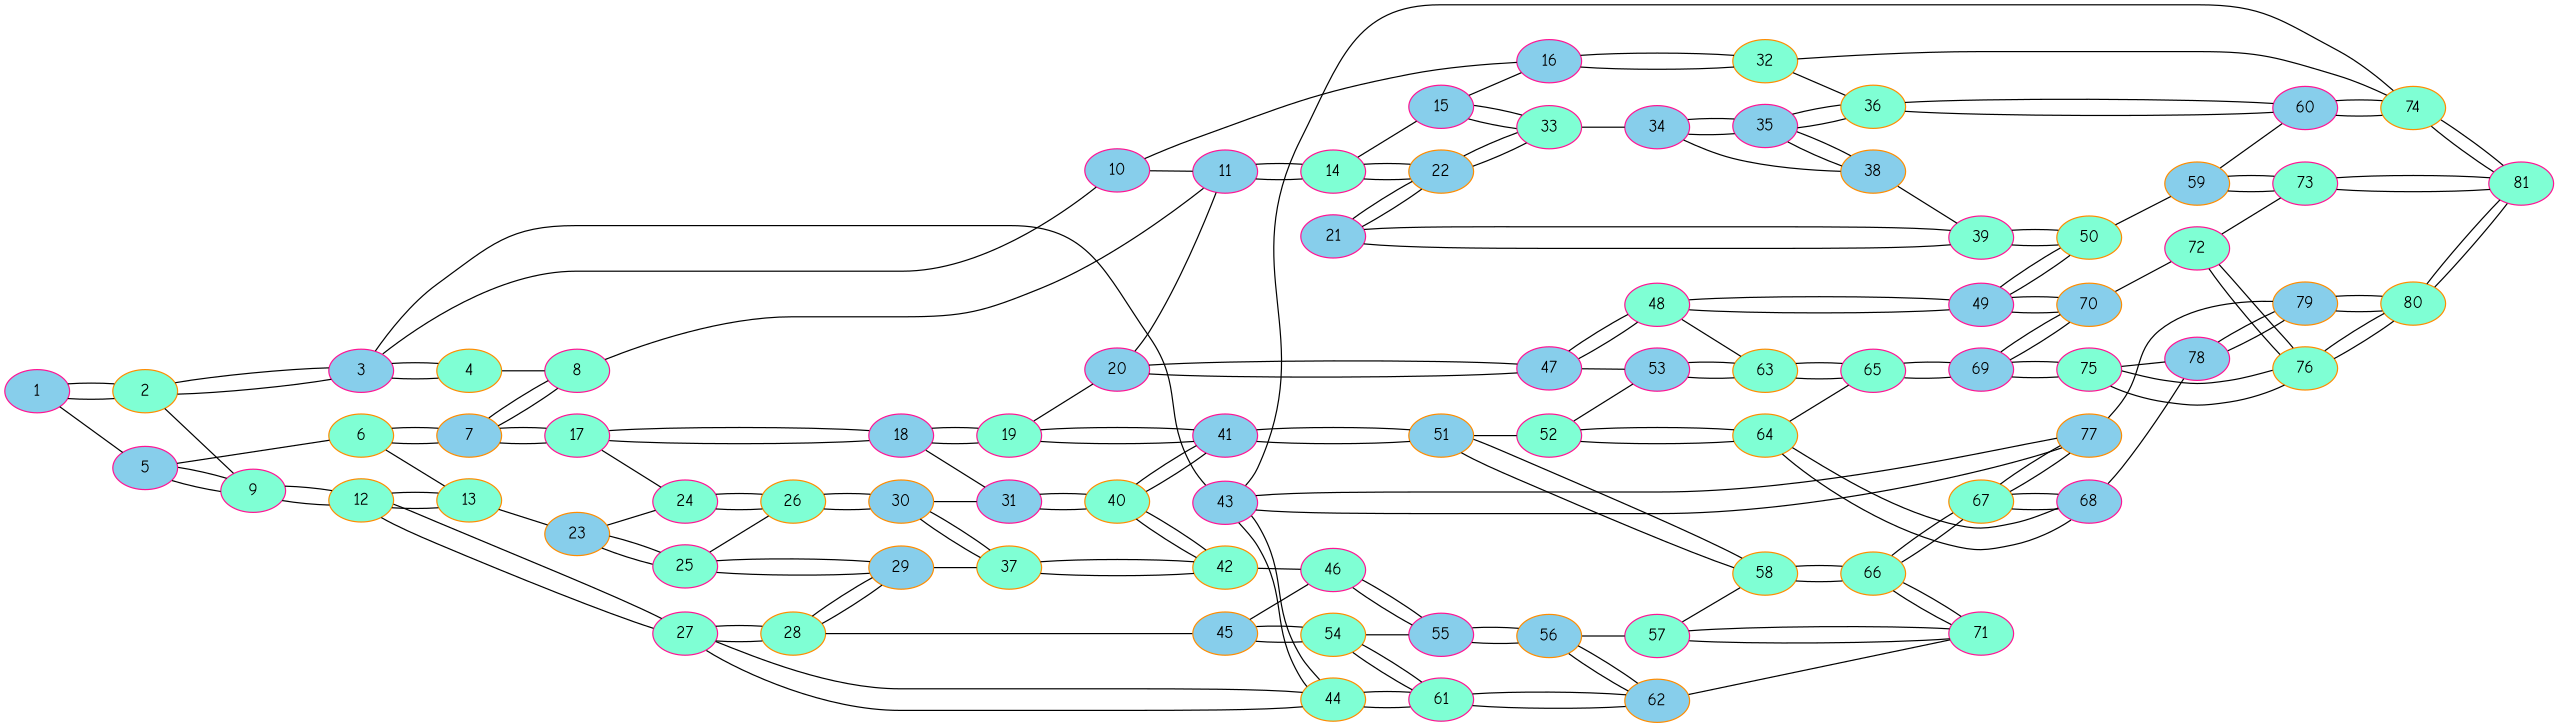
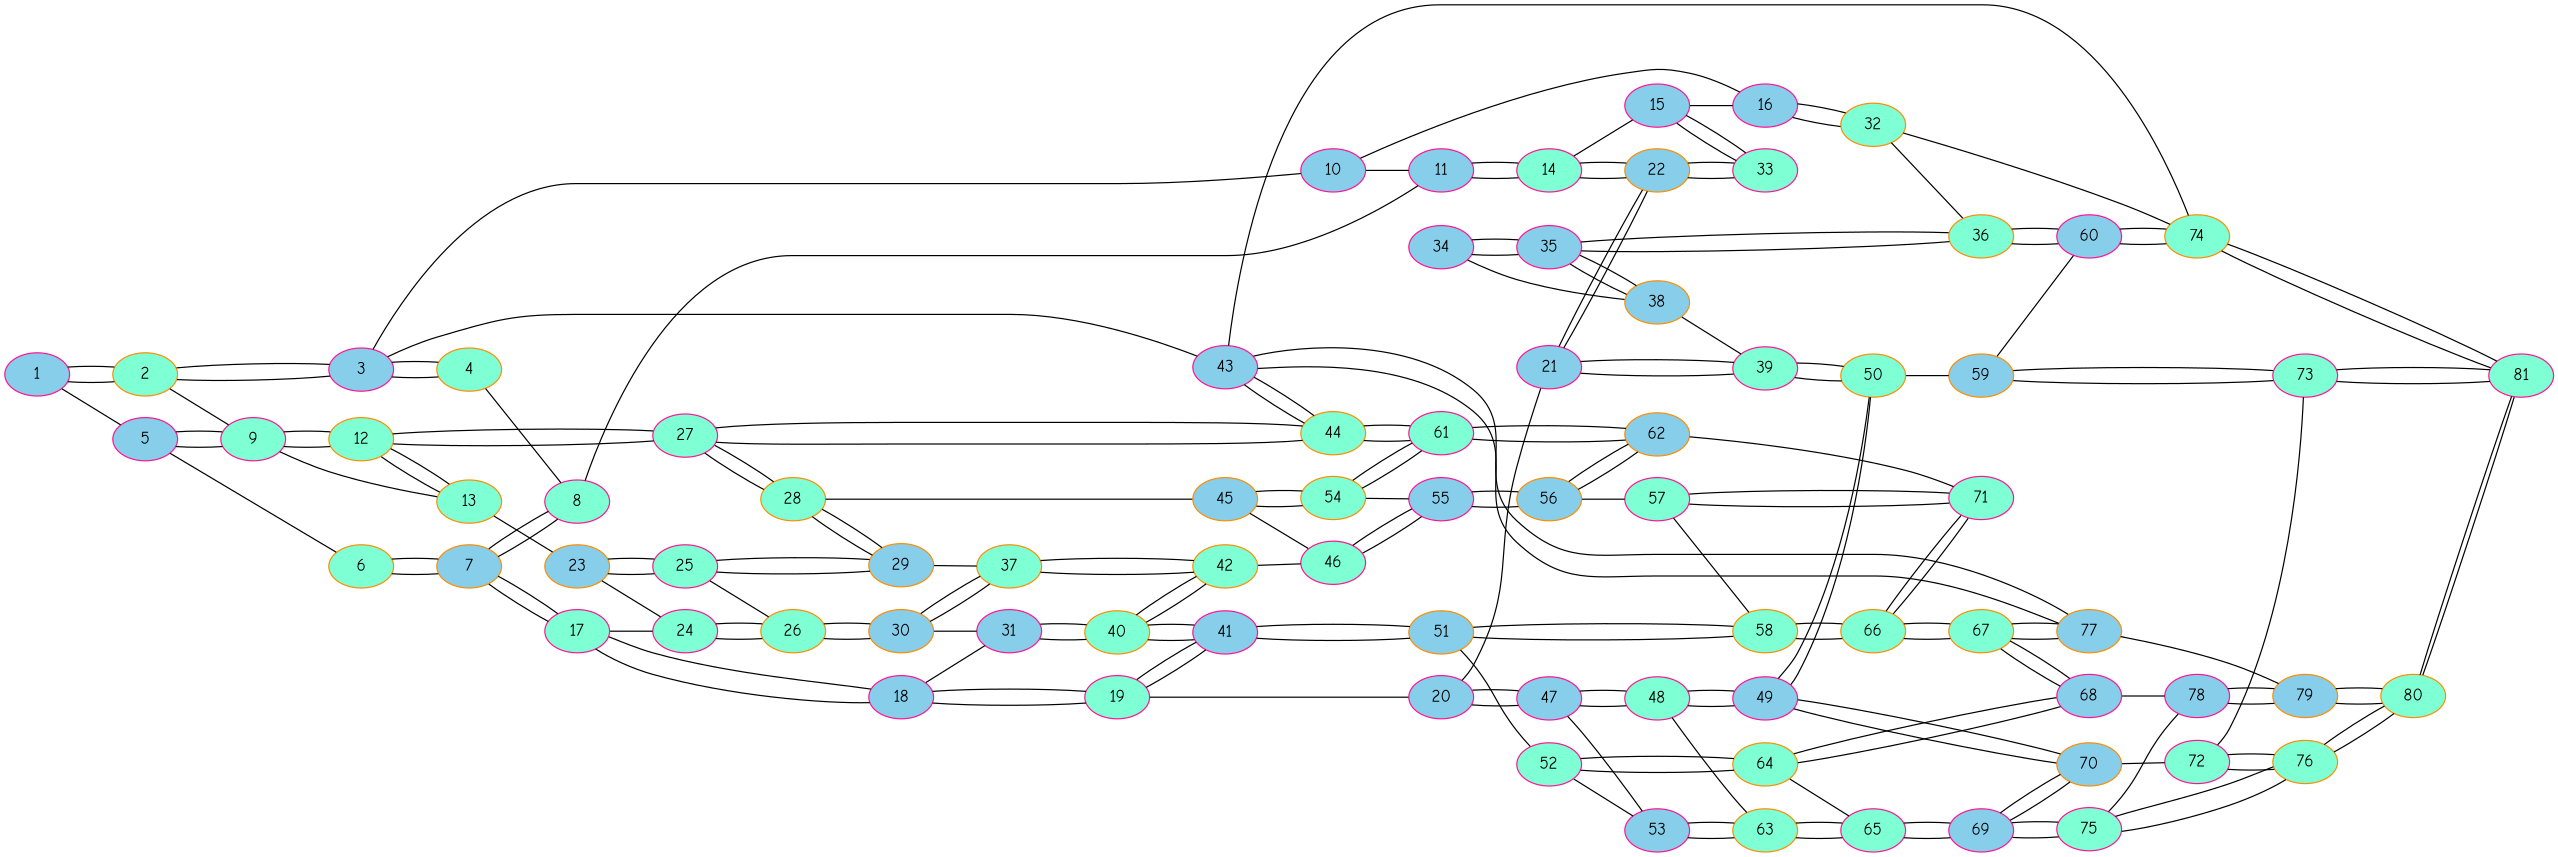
edge "33" -- "34": removed
edge "11" -- "20": now "21" -- "20"
edge "6" -- "13": now "9" -- "13"
